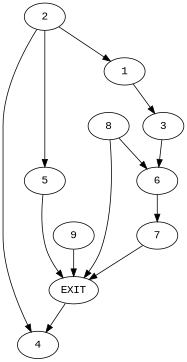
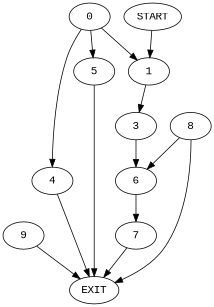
node "2": label "2" -> "0"
node "START": added
edge "EXIT" -> "4": reversed
